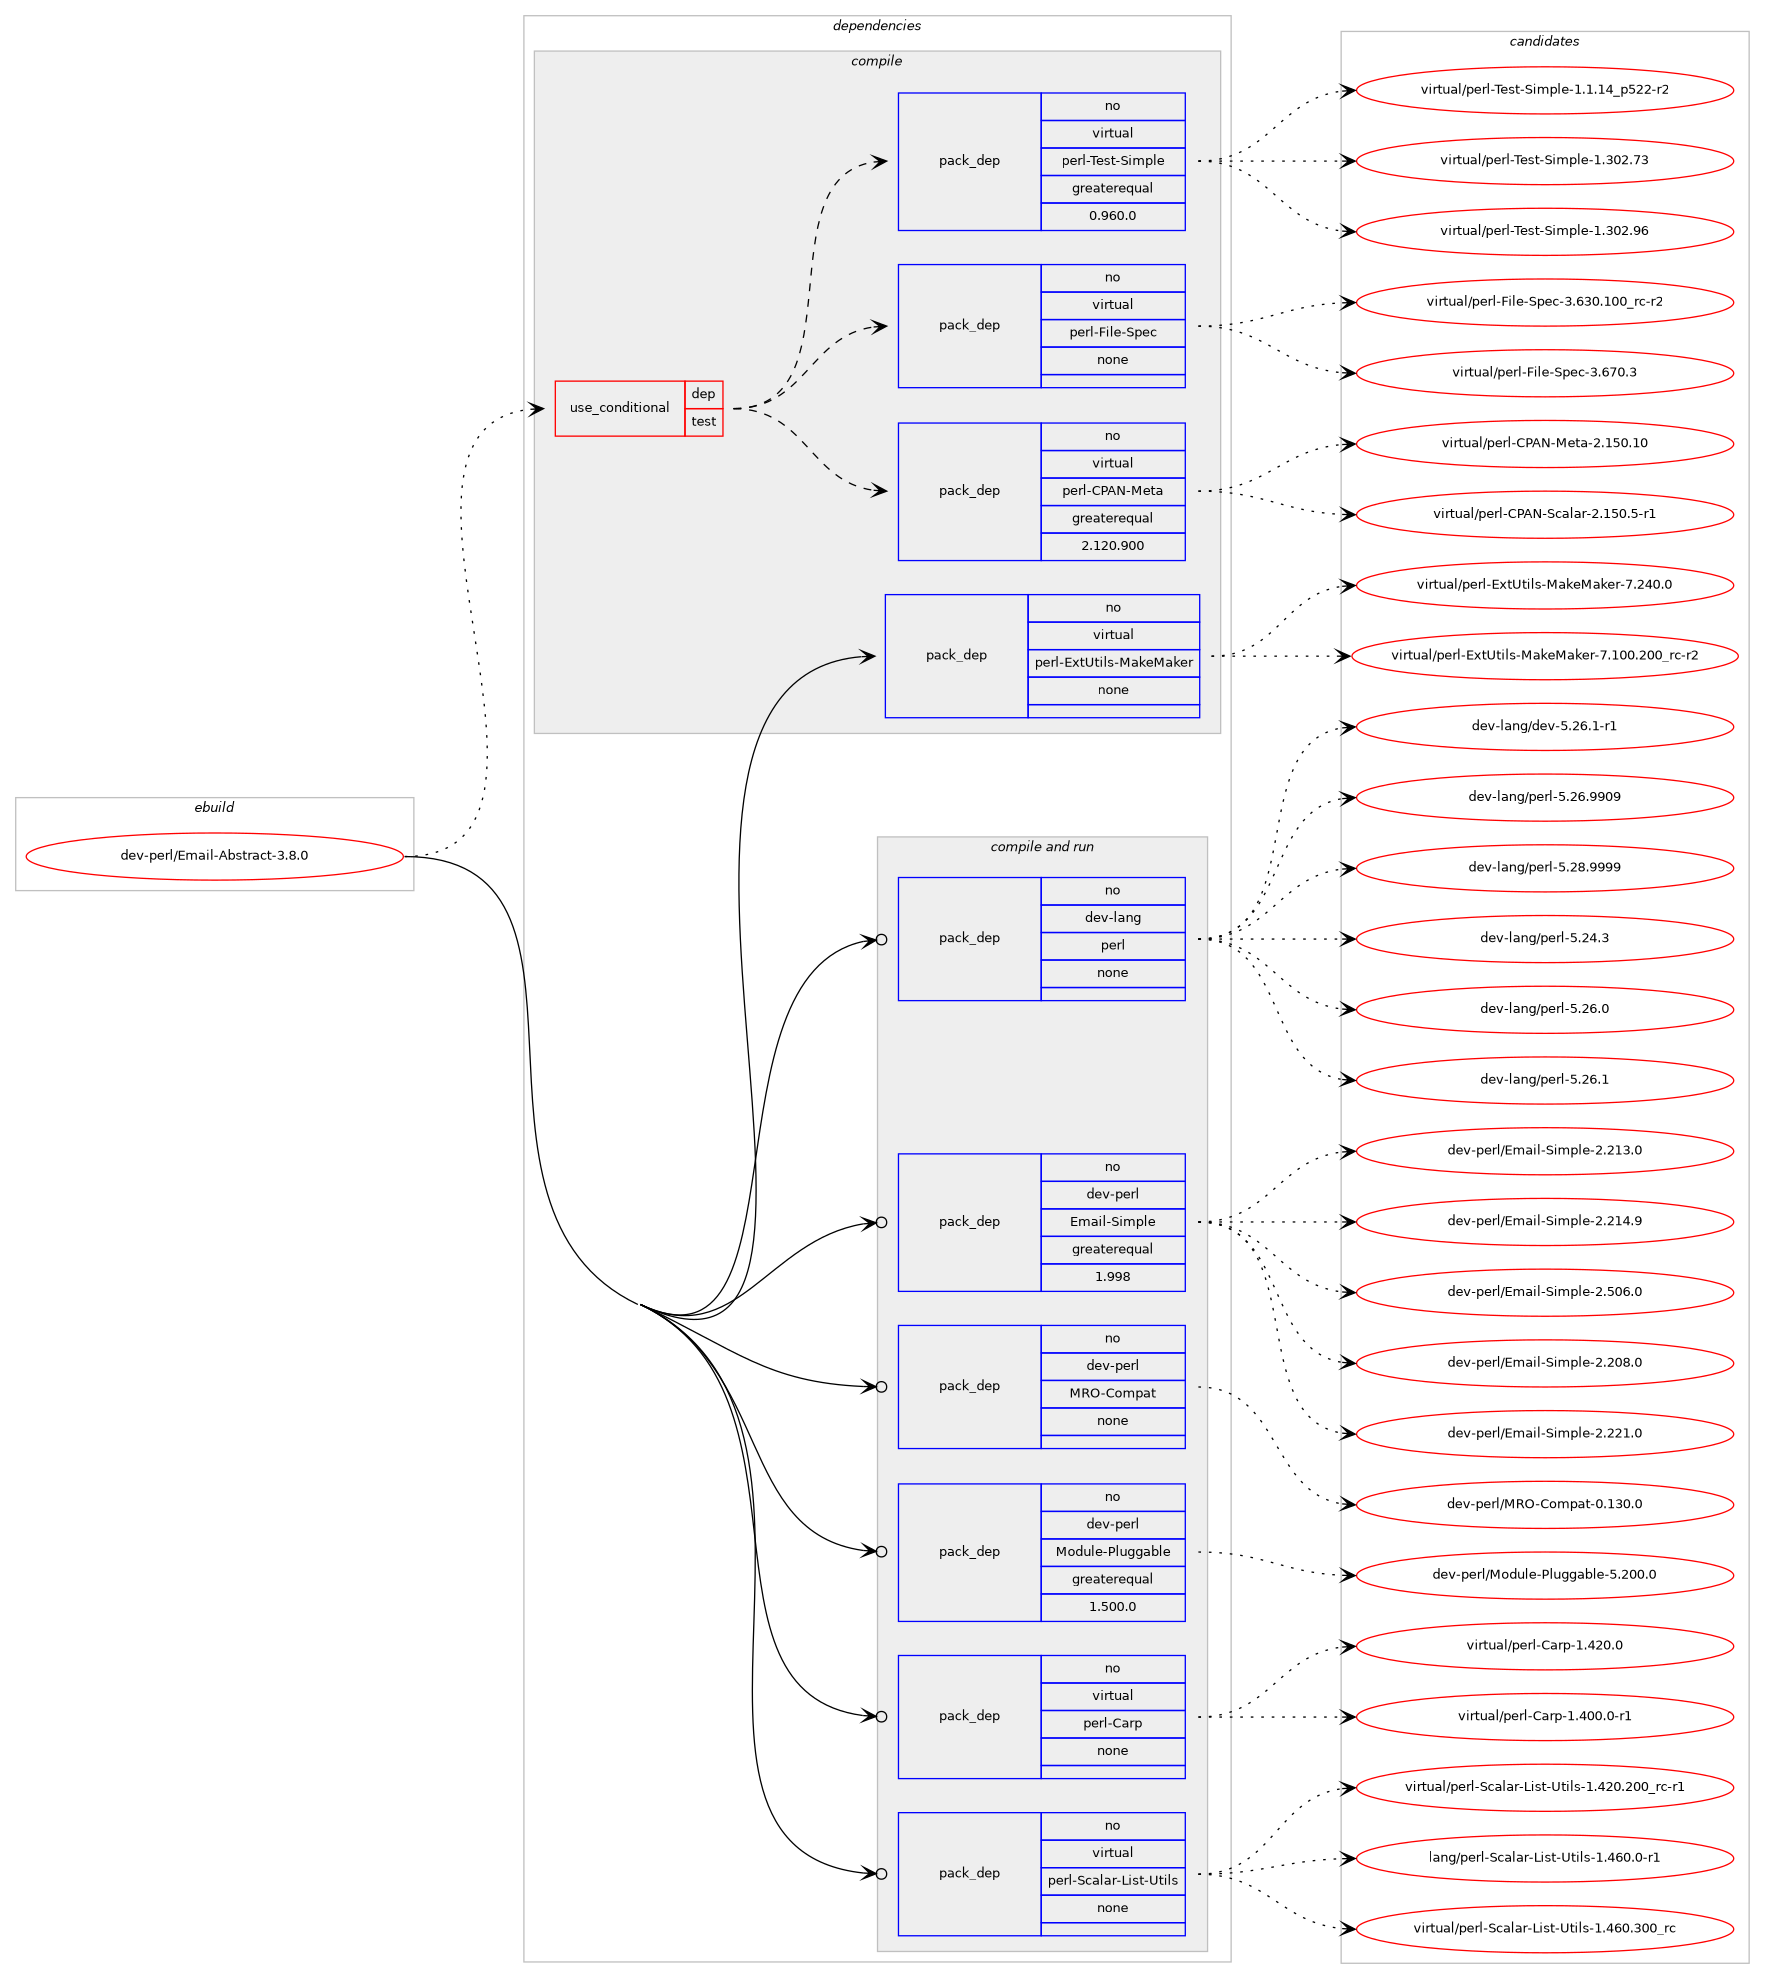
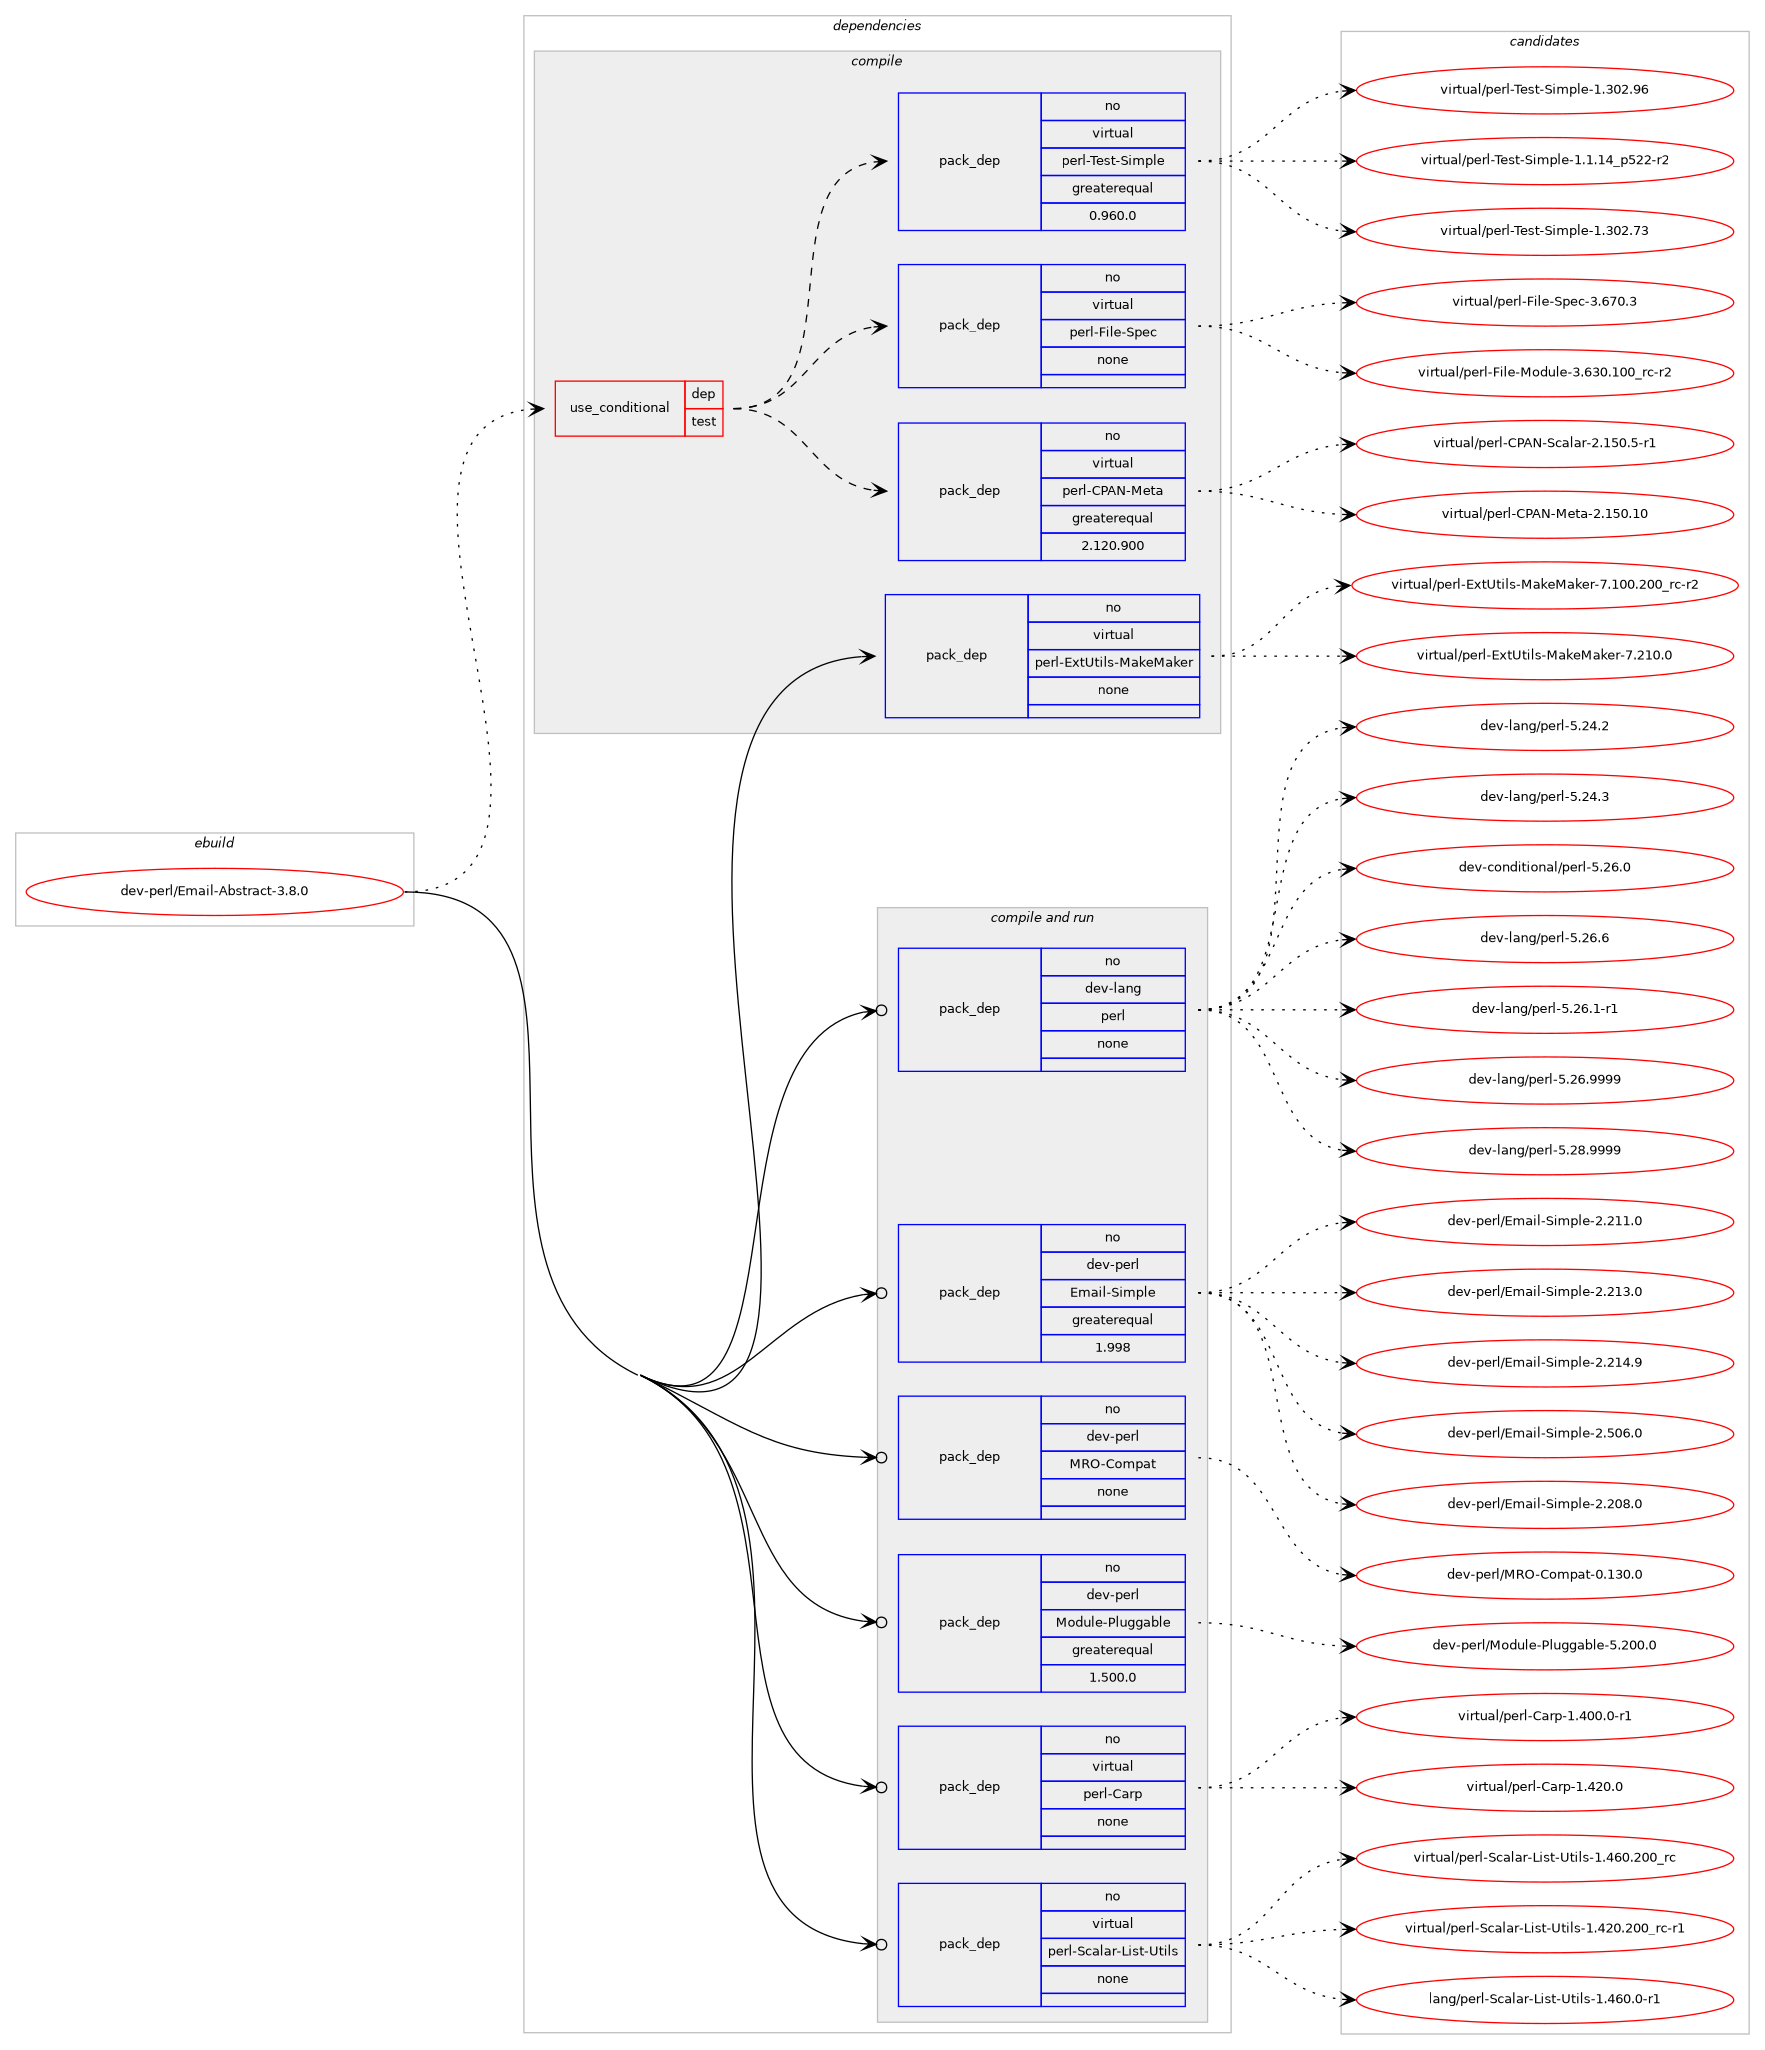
node "virtual/perl-File-Spec-3.630.100_rc-r2": label "virtual/perl-File-Spec-3.630.100_rc-r2" -> "virtual/perl-File-Module-3.630.100_rc-r2"
node "virtual/perl-ExtUtils-MakeMaker-7.240.0": label "virtual/perl-ExtUtils-MakeMaker-7.240.0" -> "virtual/perl-ExtUtils-MakeMaker-7.210.0"
node "dev-lang/perl-5.24.2": added
node "dev-lang/dev-5.26.1-r1": label "dev-lang/dev-5.26.1-r1" -> "dev-lang/perl-5.26.1-r1"
node "dev-lang/perl-5.26.9909": label "dev-lang/perl-5.26.9909" -> "dev-lang/perl-5.26.9999"
node "dev-lang/perl-5.26.0": label "dev-lang/perl-5.26.0" -> "dev-conditional/perl-5.26.0"
node "dev-lang/perl-5.26.1": label "dev-lang/perl-5.26.1" -> "dev-lang/perl-5.26.6"
node "dev-perl/Email-Simple-2.221.0": label "dev-perl/Email-Simple-2.221.0" -> "dev-perl/Email-Simple-2.211.0"
node "virtual/perl-Scalar-List-Utils-1.460.300_rc": label "virtual/perl-Scalar-List-Utils-1.460.300_rc" -> "virtual/perl-Scalar-List-Utils-1.460.200_rc"
